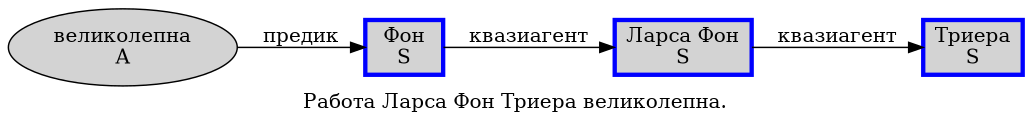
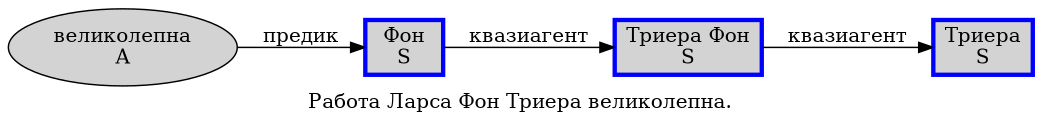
node "Ларса Фон S": label "Ларса Фон S" -> "Триера Фон S"
